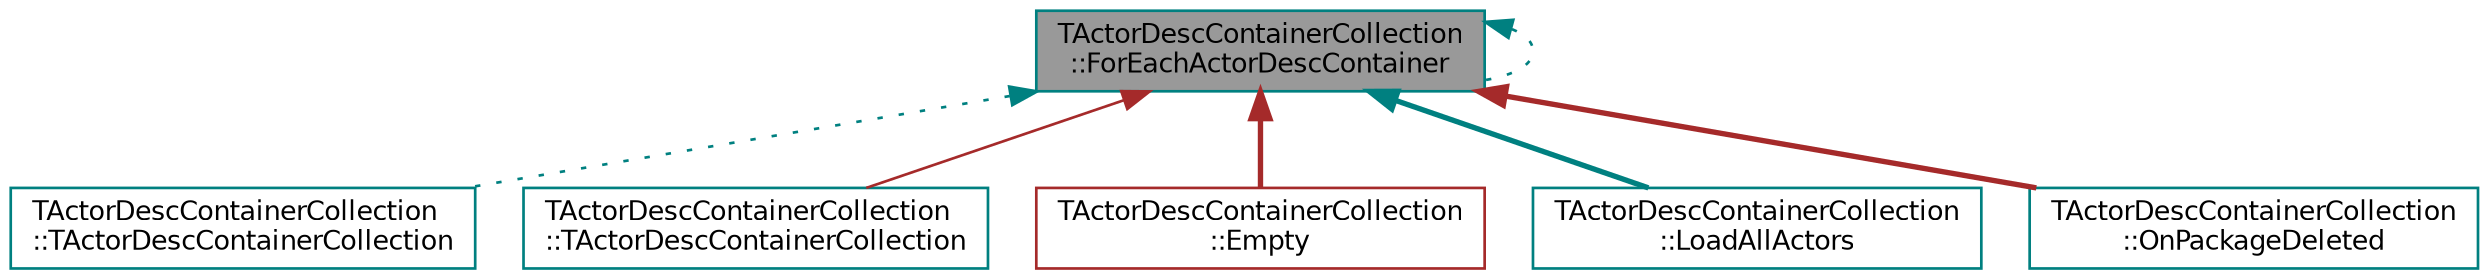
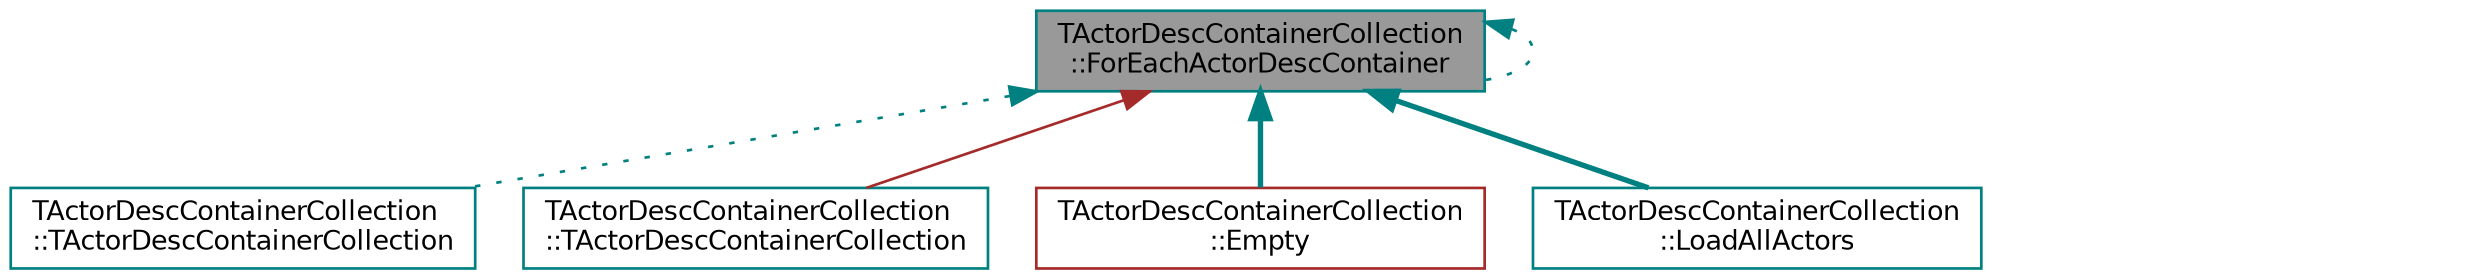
edge "TActorDescContainerCollection ::Empty" -> "TActorDescContainerCollection ::ForEachActorDescContainer": color brown -> teal
node "TActorDescContainerCollection ::OnPackageDeleted": removed
